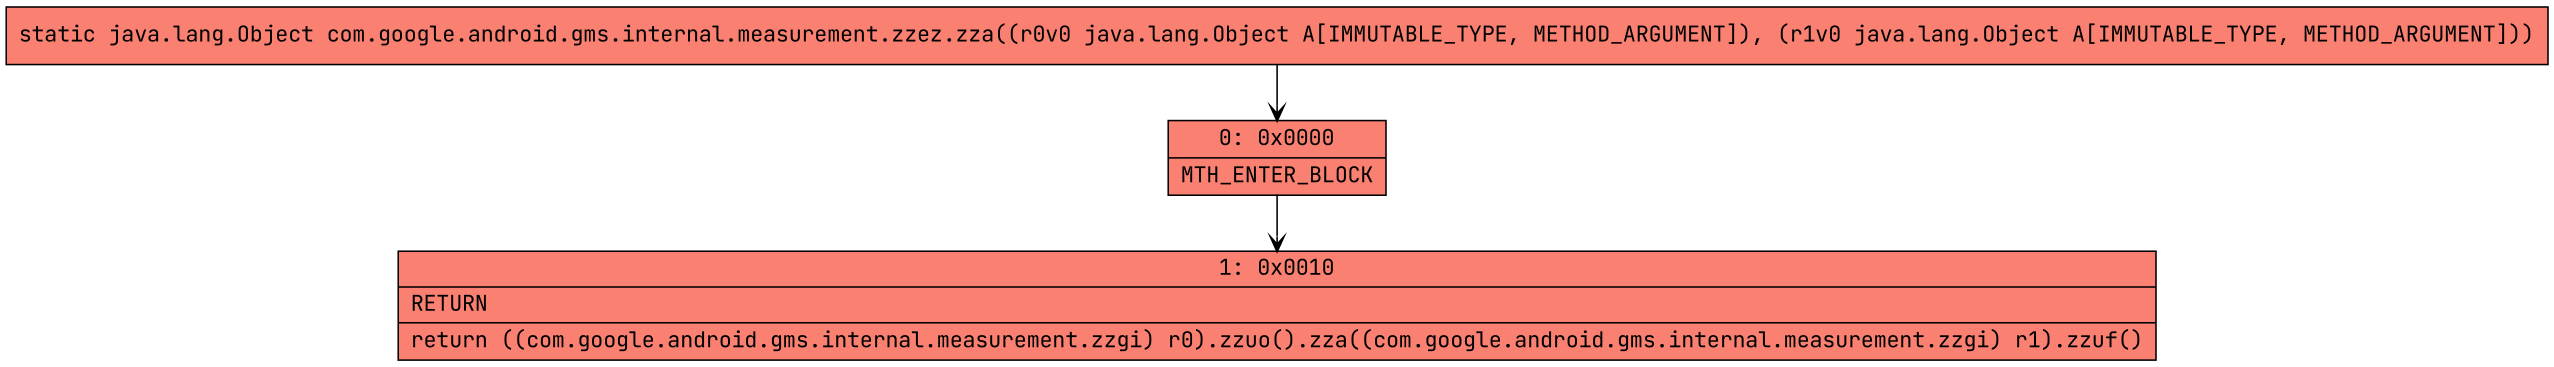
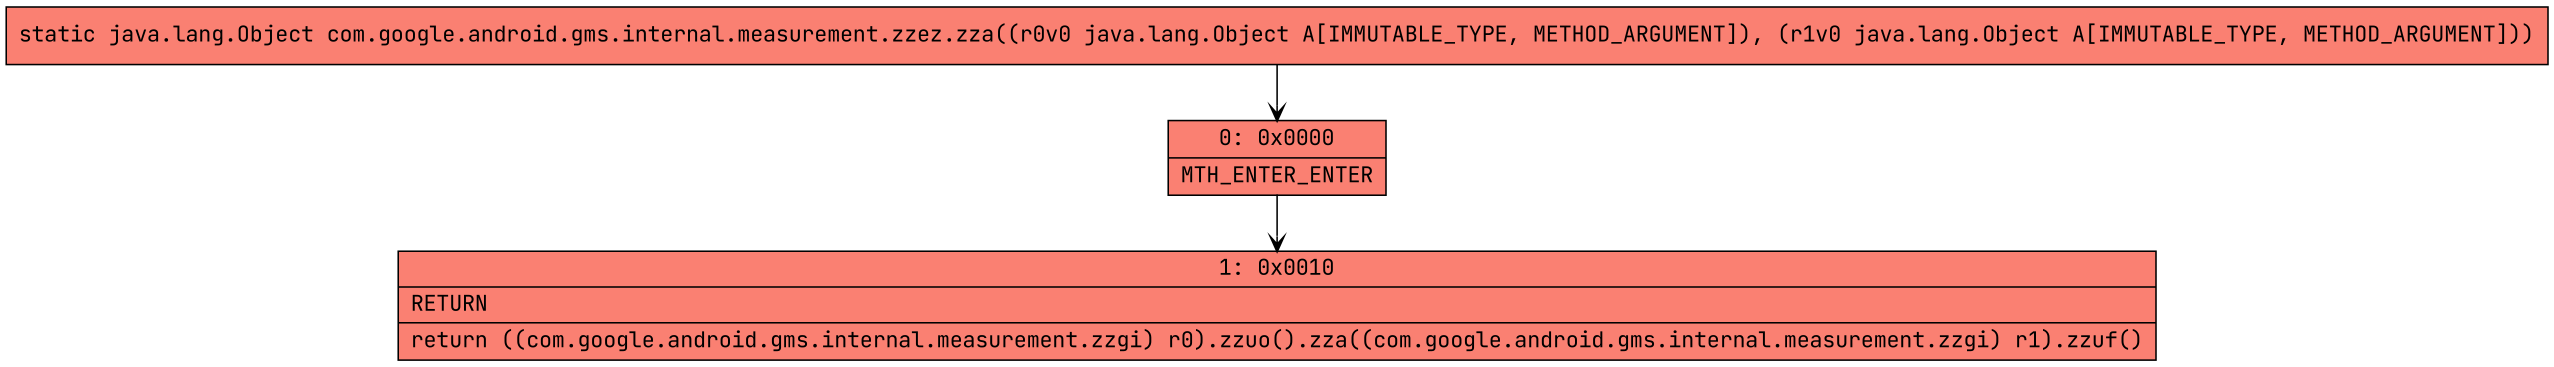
node "0: 0x0000": text "MTH_ENTER_BLOCK" -> "MTH_ENTER_ENTER"
